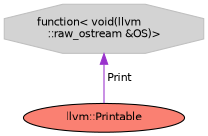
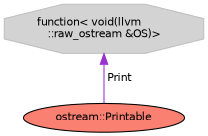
node "llvm::Printable": label "llvm::Printable" -> "ostream::Printable"
